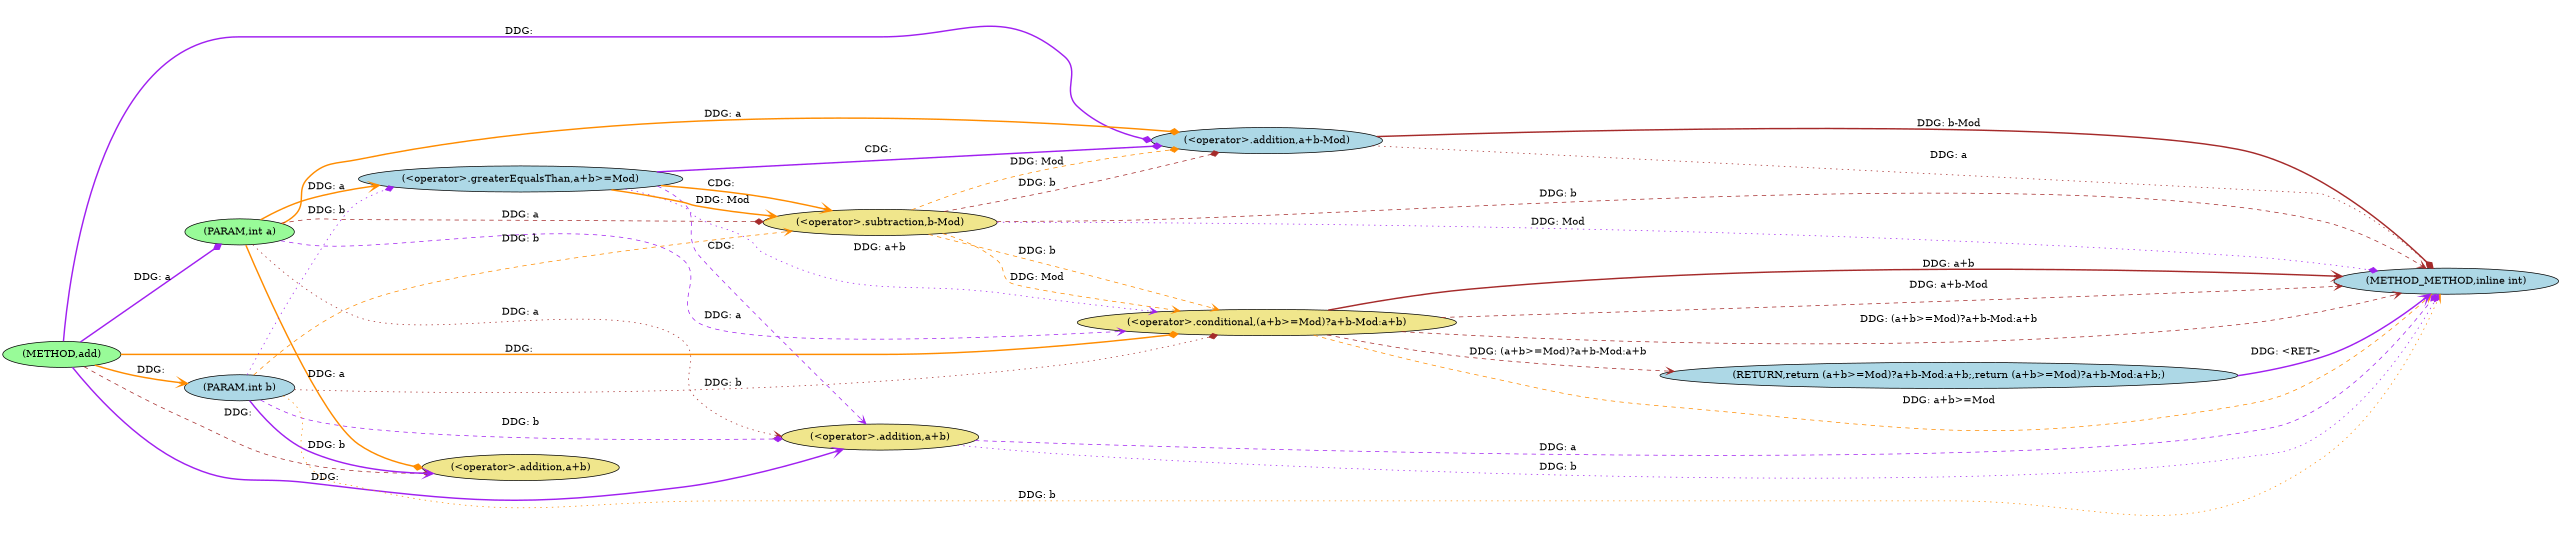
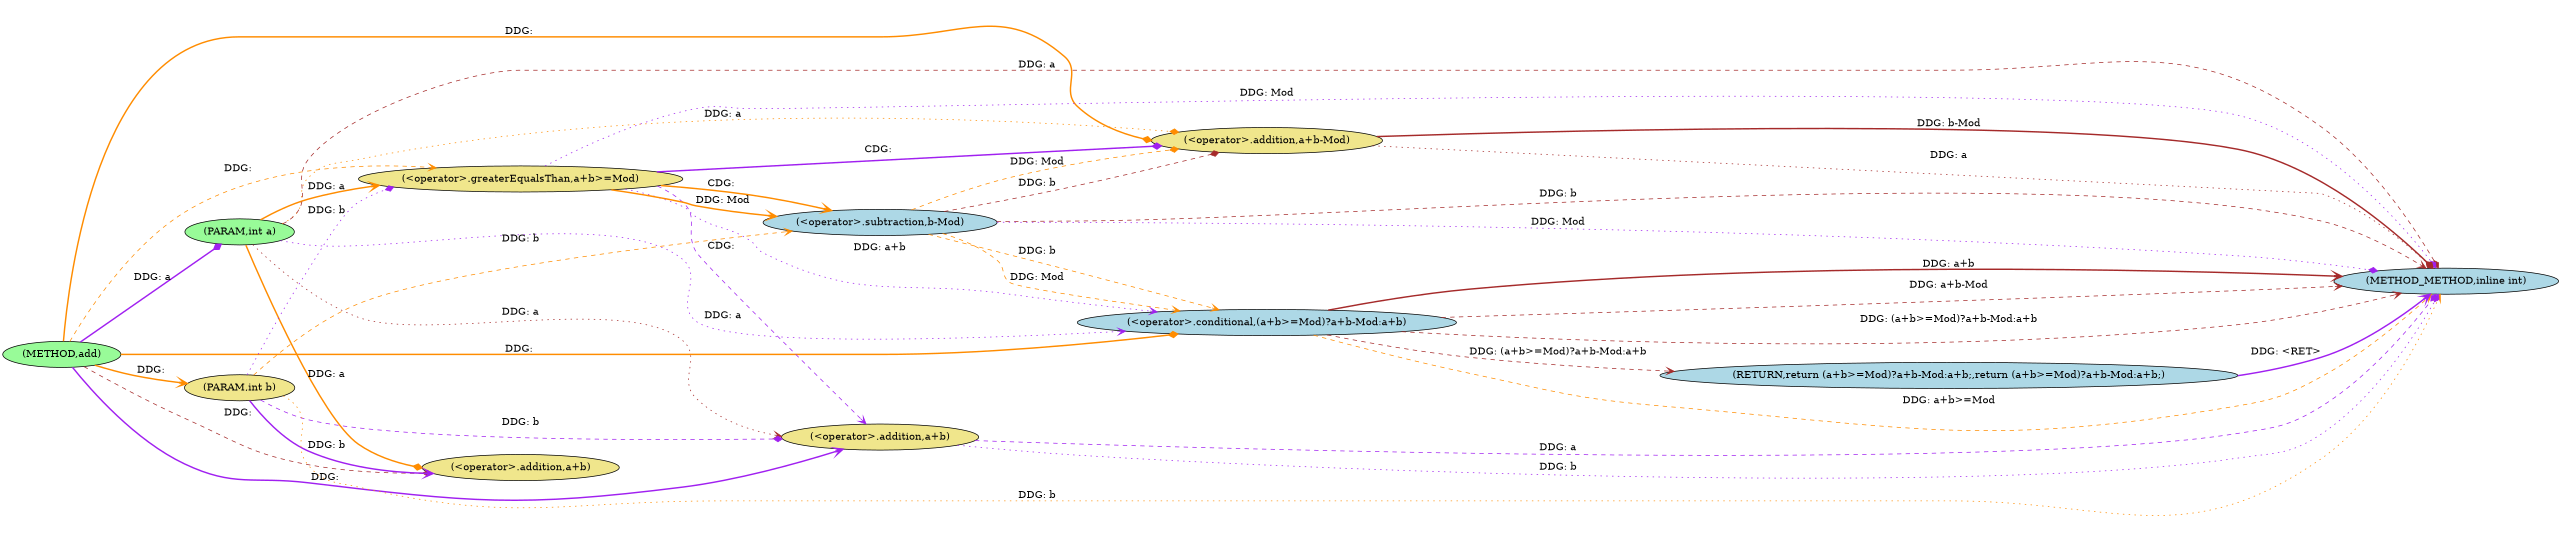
edge "(METHOD,add)" -> "(<operator>.addition,a+b-Mod)": color purple -> darkorange
edge "(<operator>.greaterEqualsThan,a+b>=Mod)" -> "(METHOD_METHOD,inline int)": added, label "DDG: Mod"
edge "(PARAM,int a)" -> "(<operator>.addition,a+b-Mod)": style bold -> dotted
node "(<operator>.addition,a+b-Mod)": fillcolor lightblue -> khaki
node "(<operator>.greaterEqualsThan,a+b>=Mod)": fillcolor lightblue -> khaki
edge "(METHOD,add)" -> "(<operator>.greaterEqualsThan,a+b>=Mod)": added, label "DDG:"
edge "(PARAM,int a)" -> "(<operator>.subtraction,b-Mod)": now "(PARAM,int a)" -> "(METHOD_METHOD,inline int)"
node "(<operator>.subtraction,b-Mod)": fillcolor khaki -> lightblue
edge "(PARAM,int a)" -> "(<operator>.conditional,(a+b>=Mod)?a+b-Mod:a+b)": style dashed -> dotted
node "(<operator>.conditional,(a+b>=Mod)?a+b-Mod:a+b)": fillcolor khaki -> lightblue
node "(PARAM,int b)": fillcolor lightblue -> khaki
edge "(PARAM,int b)" -> "(<operator>.conditional,(a+b>=Mod)?a+b-Mod:a+b)": removed, label "DDG: b"
